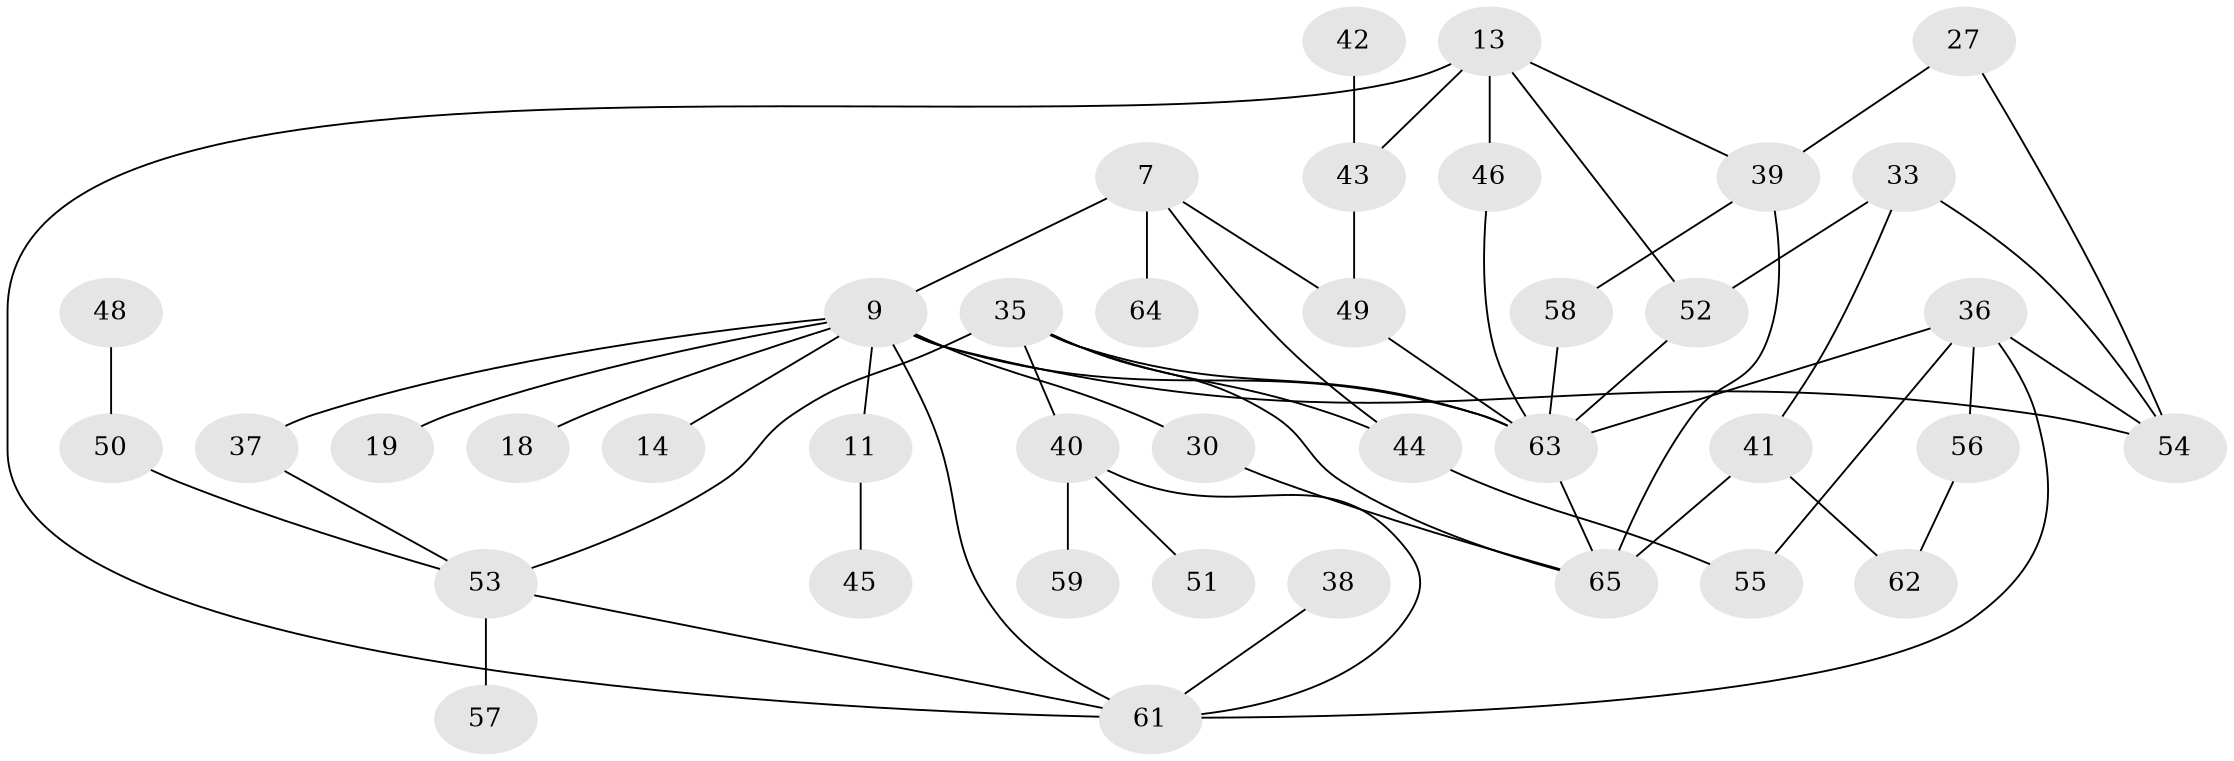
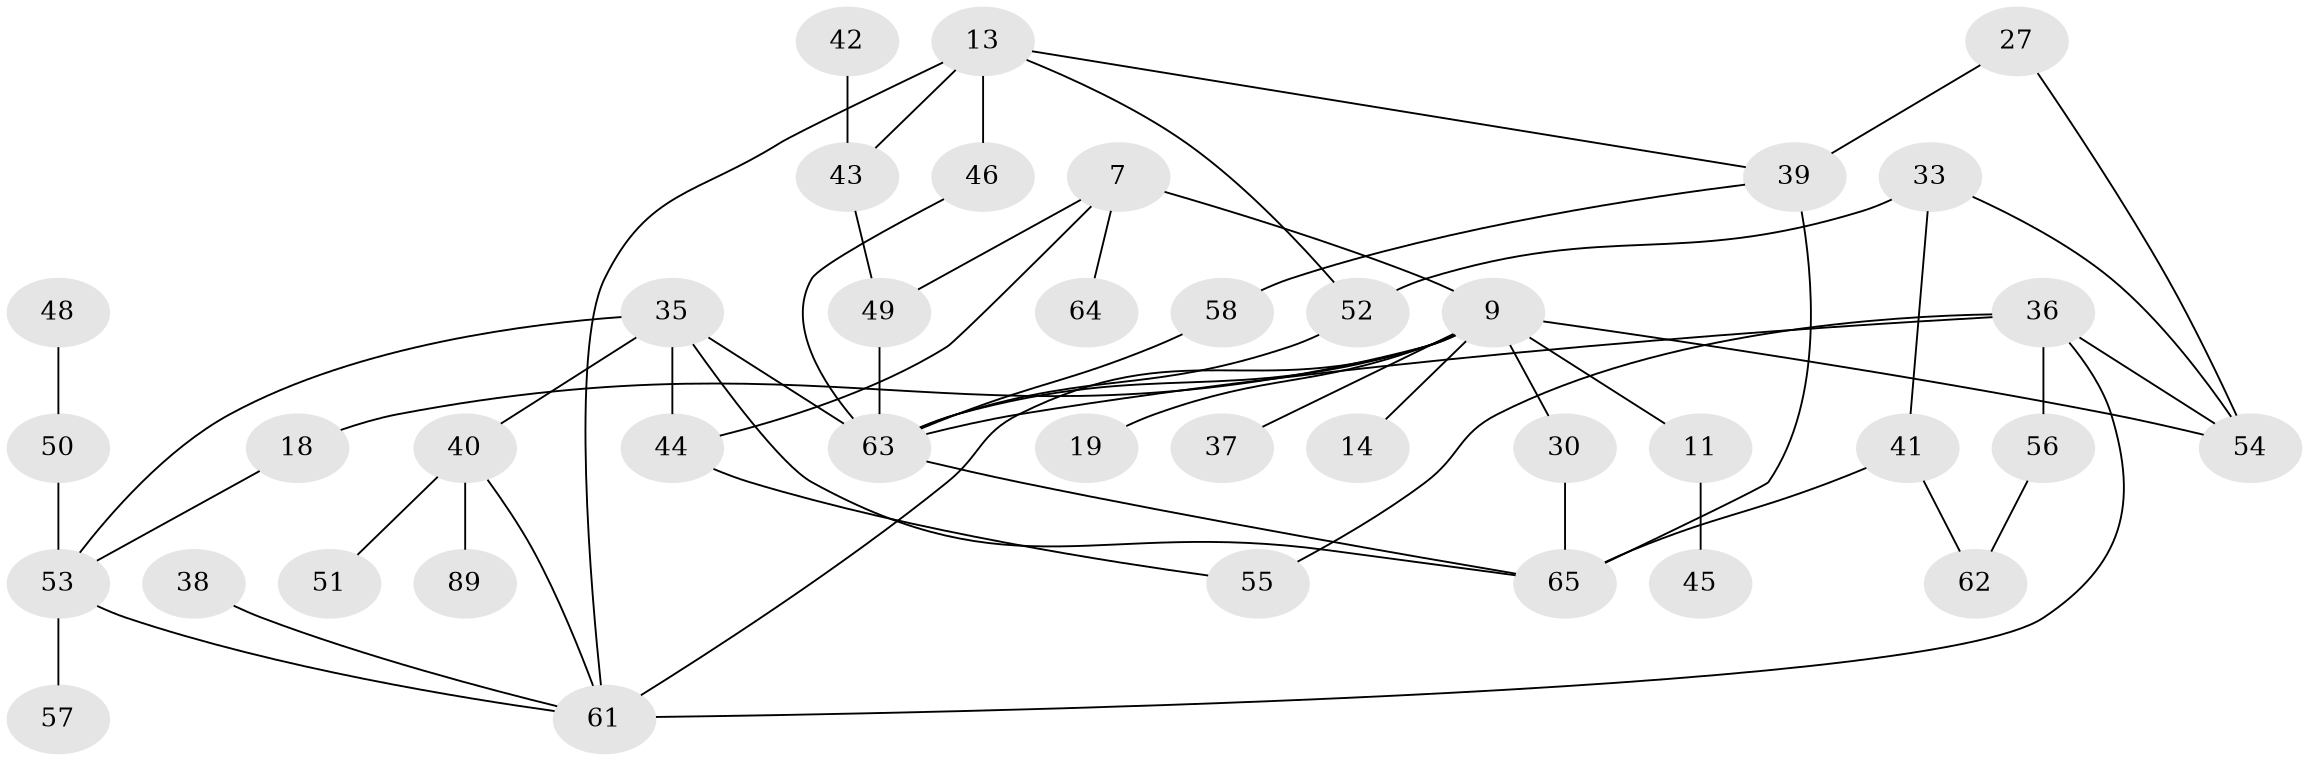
edge "37" -- "53": now "18" -- "53"
node "59": label "59" -> "89"
